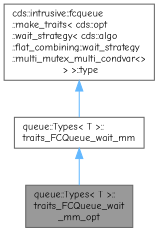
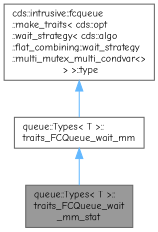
node "queue::Types< T >:: traits_FCQueue_wait _mm_opt": label "queue::Types< T >:: traits_FCQueue_wait _mm_opt" -> "queue::Types< T >:: traits_FCQueue_wait _mm_stat"
